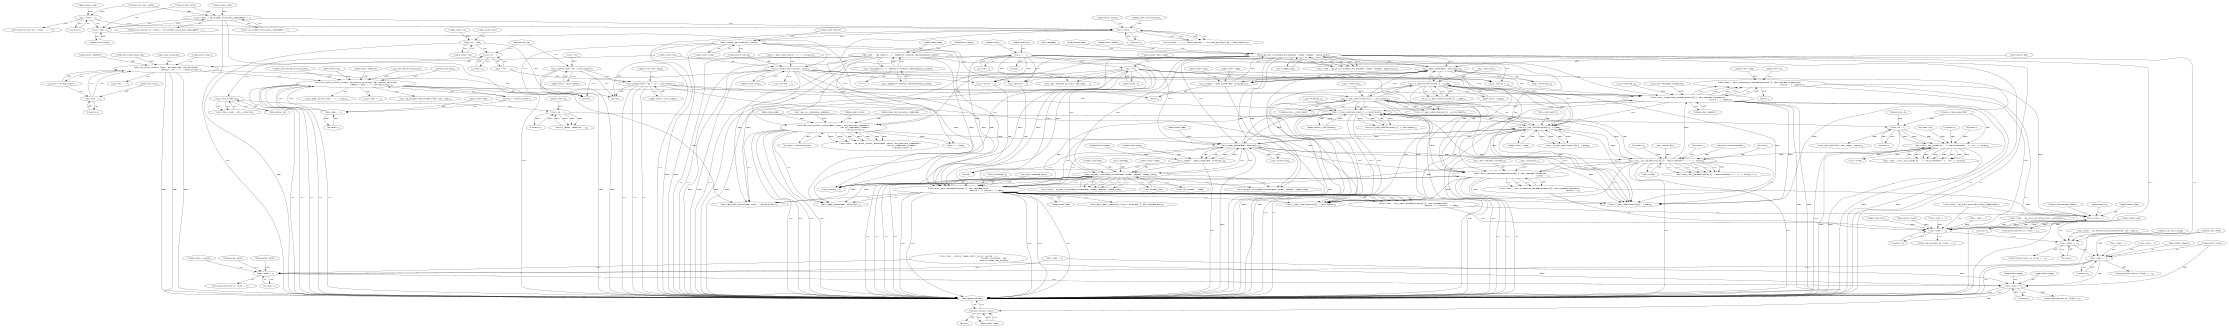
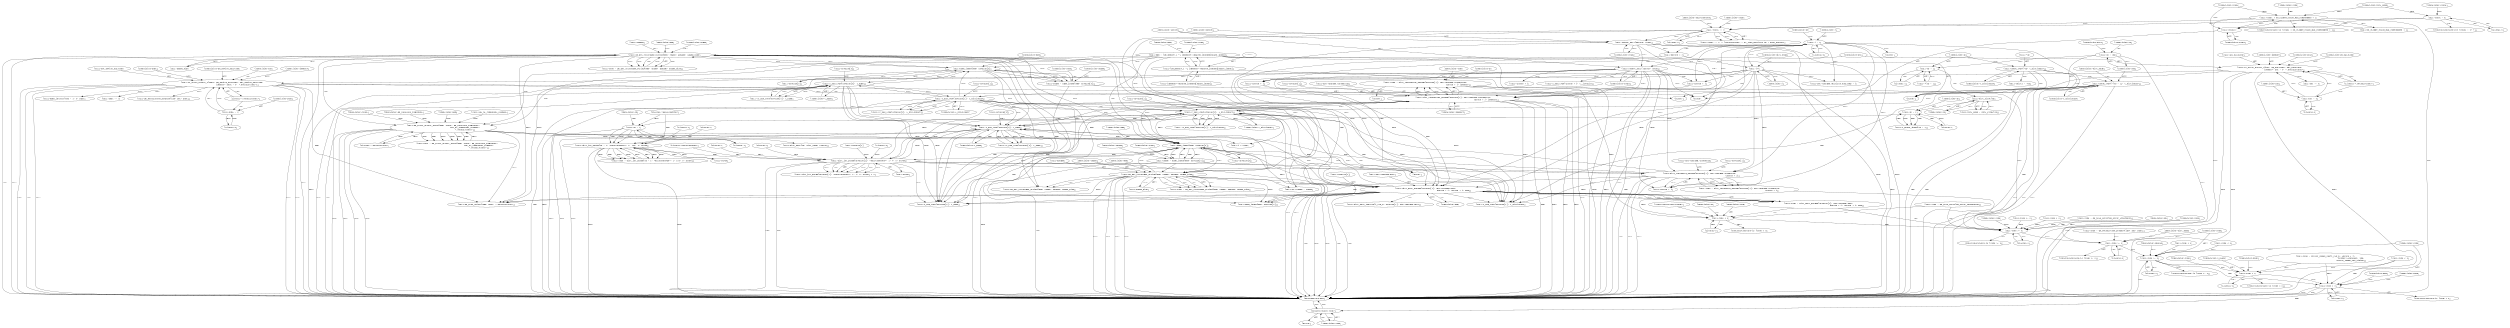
edge "(Call,refset_null(sprocs, count))" -> "(Identifier,tprocs)": reversed
edge "(Call,r_has_type(tprocs + j, t__invalid))" -> "(Call,refset_null(tprocs, count))": reversed
edge "(Call,(gs_memory_t *) idmemory->spaces_indexed[space_index])" -> "1000212": reversed
edge "(Call,j++)" -> "(Call,sprocs + j)": reversed
edge "(Call,*(op - 1))" -> "(Call,check_type(*(op - 1), t_dictionary))": now "(Identifier,osp)" -> "(Call,check_type(*(op - 1), t_dictionary))"
edge "(Call,count == 0)" -> "(MethodReturn,RET)": now "(Call,count == 0)" -> "(Call,pc->cname = cname)"
node "(Call,odict5 = *op)": added
node "(Literal,100)": removed
